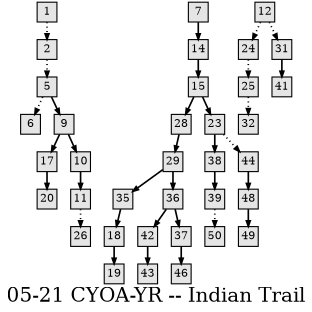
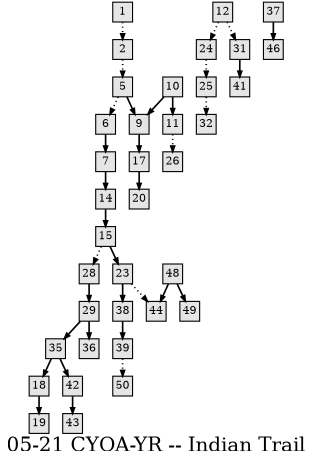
edge "15" -> "28": style bold -> dotted
edge "9" -> "10": reversed
edge "6" -> "7": added
edge "44" -> "48": reversed
edge "36" -> "42": now "35" -> "42"
edge "36" -> "37": removed
